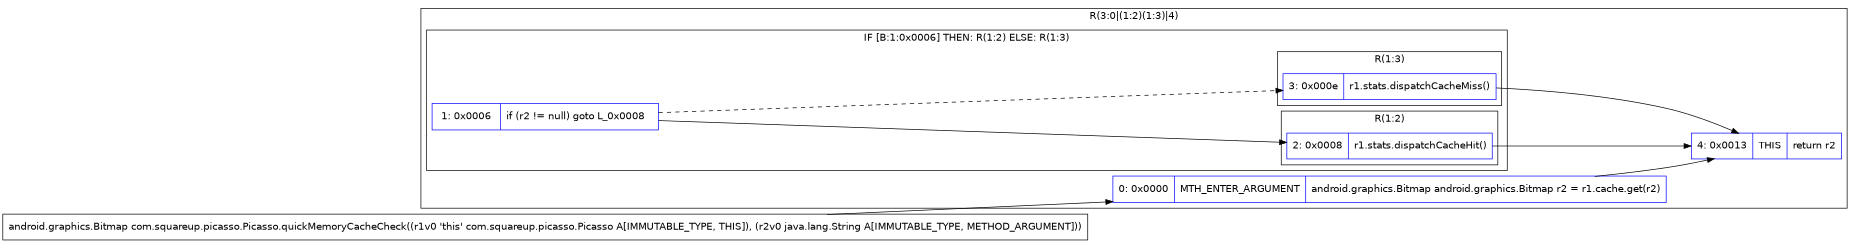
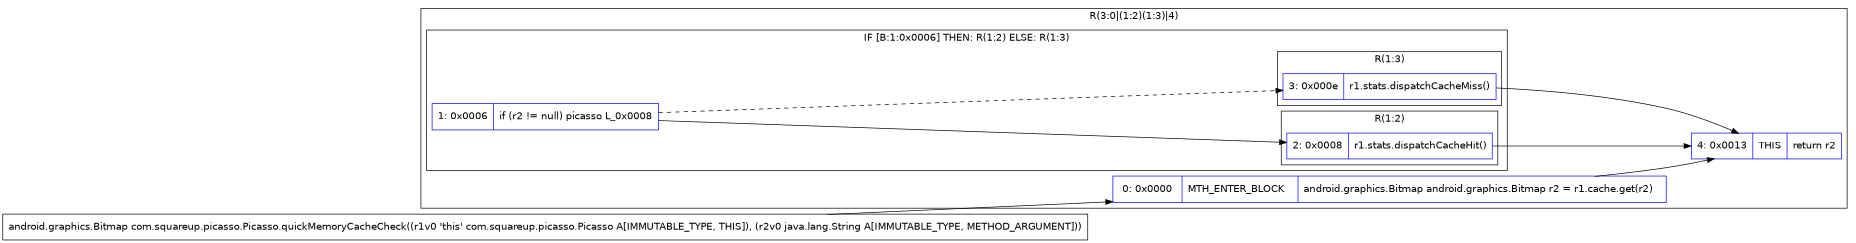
node "1: 0x0006": text "if (r2 != null) goto L_0x0008" -> "if (r2 != null) picasso L_0x0008"
node "0: 0x0000": text "MTH_ENTER_ARGUMENT" -> "MTH_ENTER_BLOCK"
